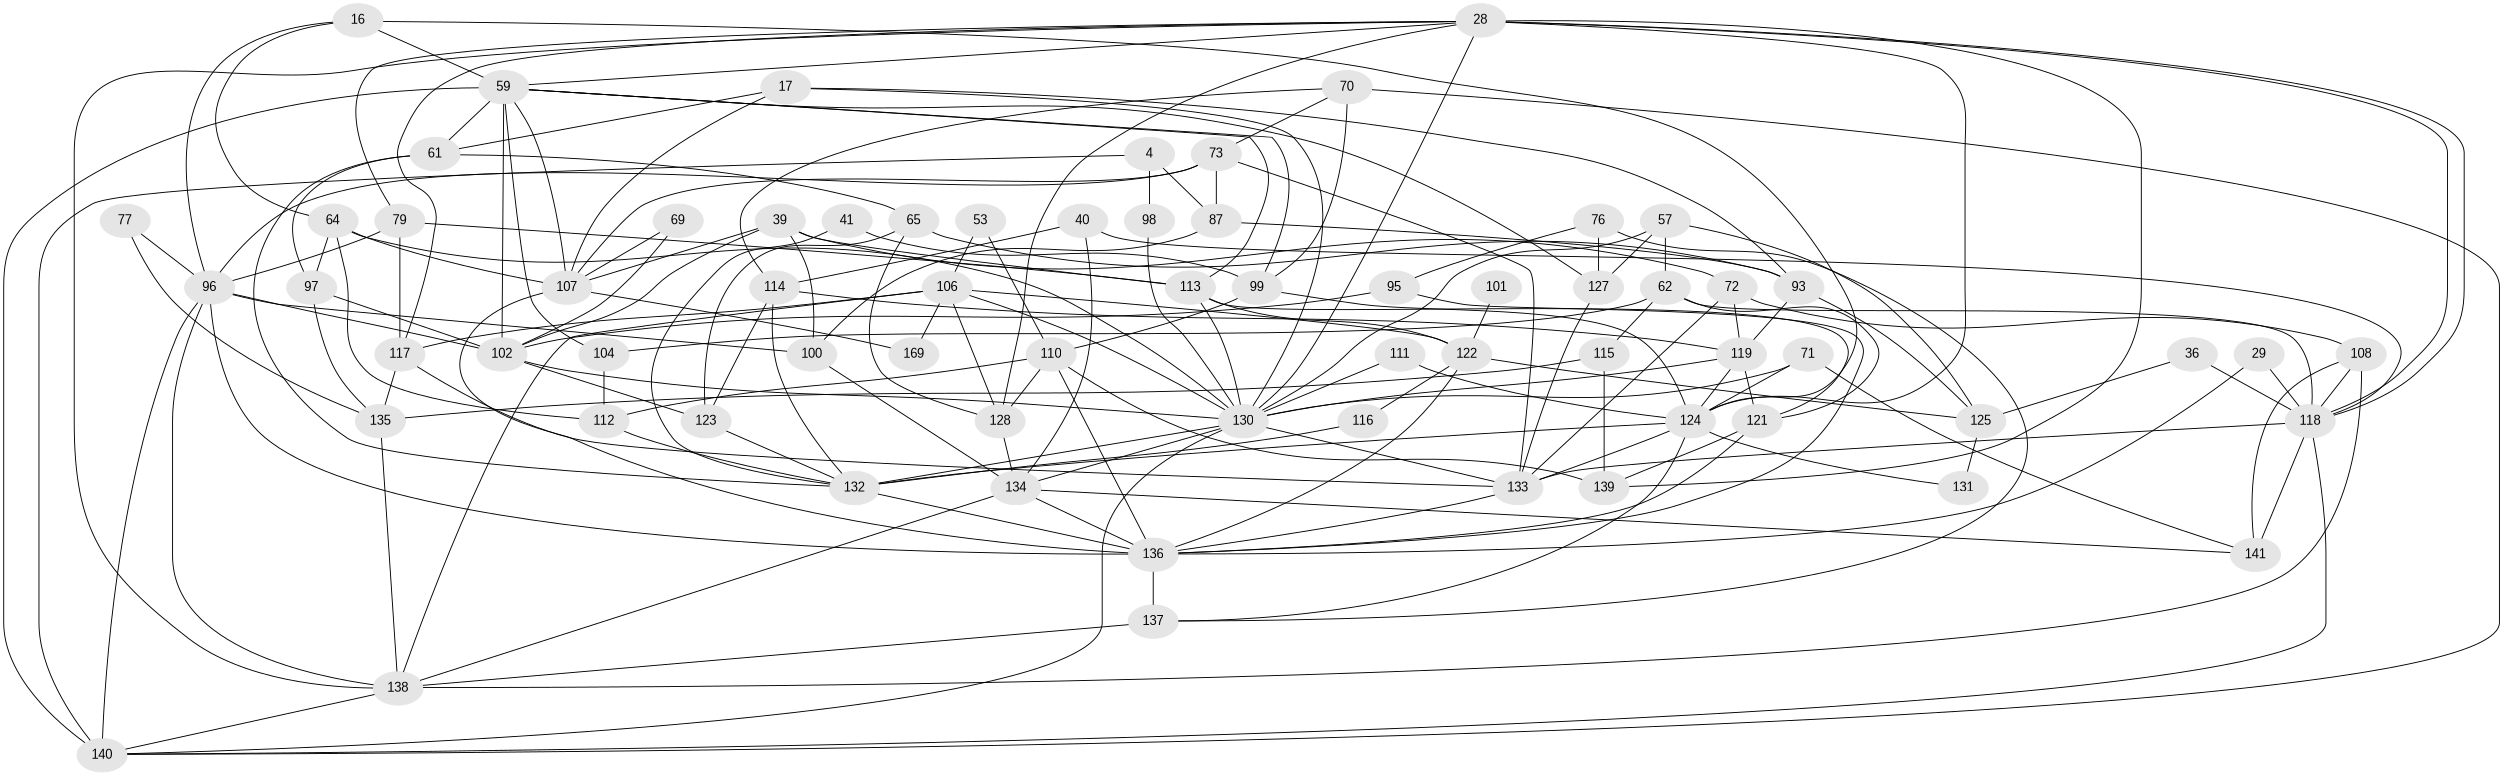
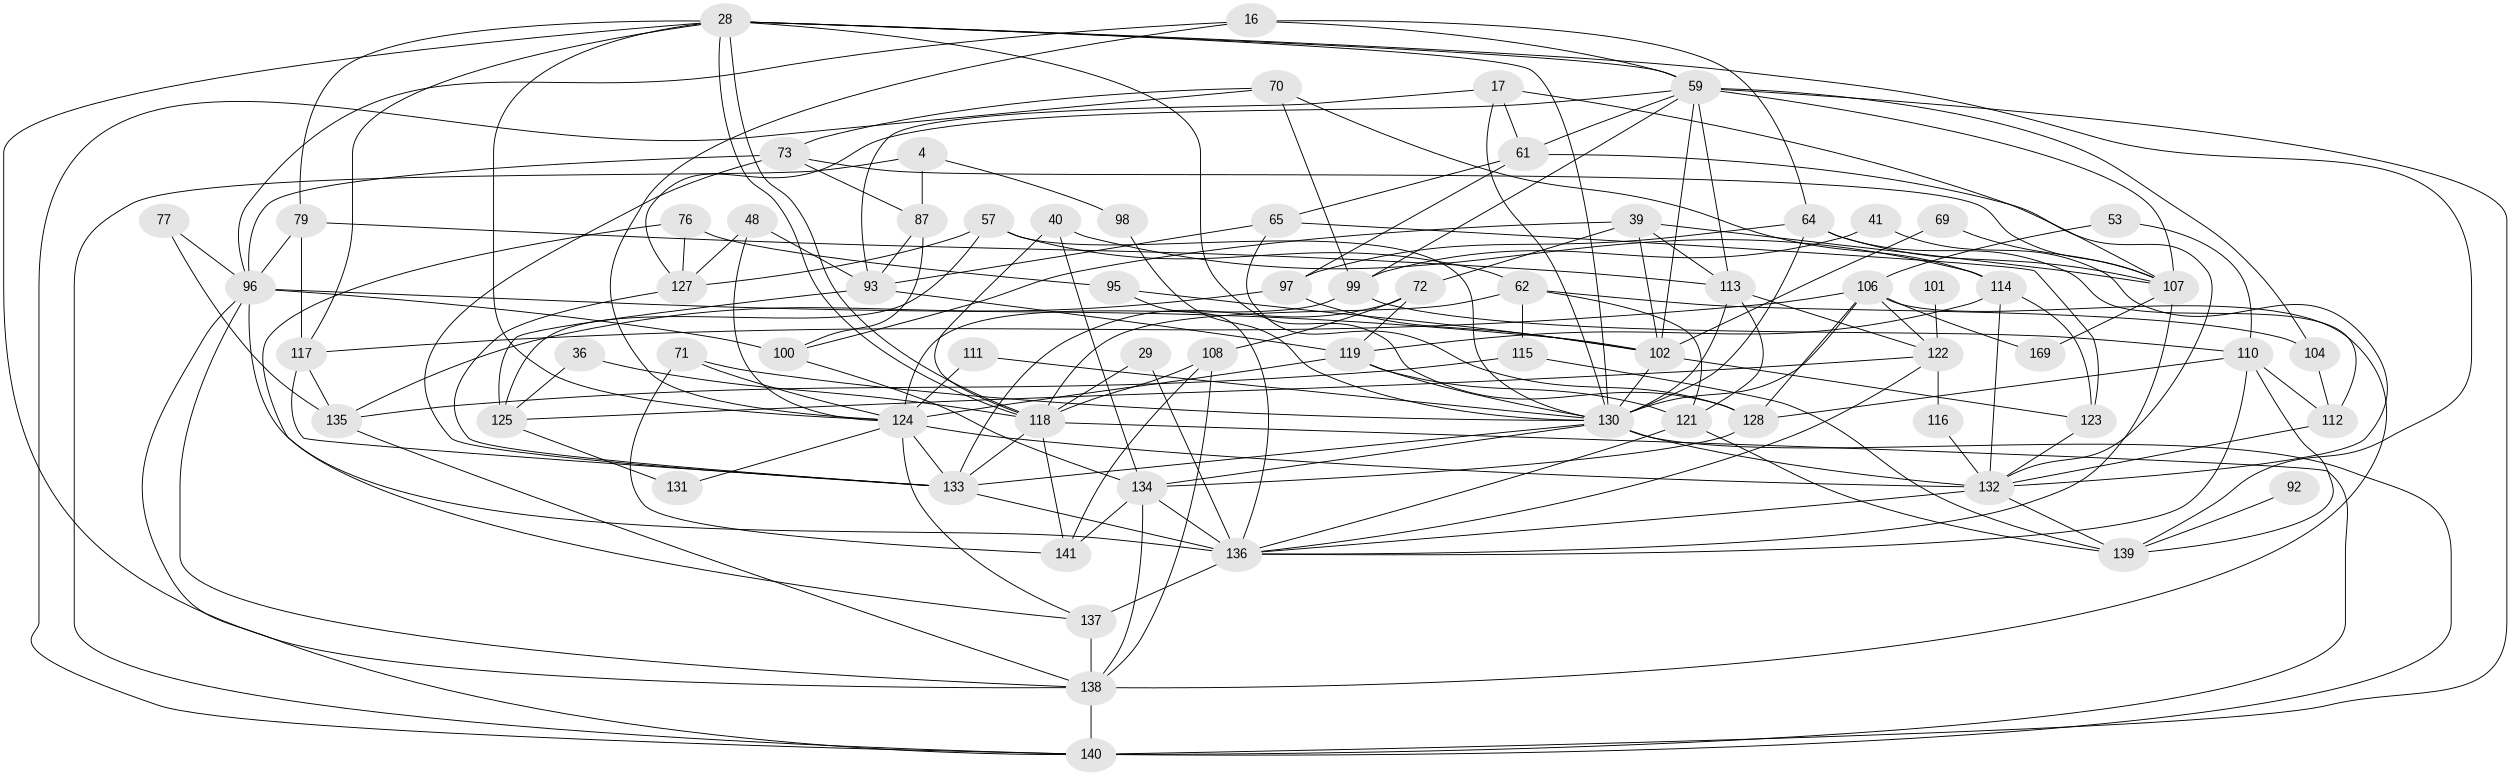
node "48": added
node "92": added
edge "132" -- "139": added
